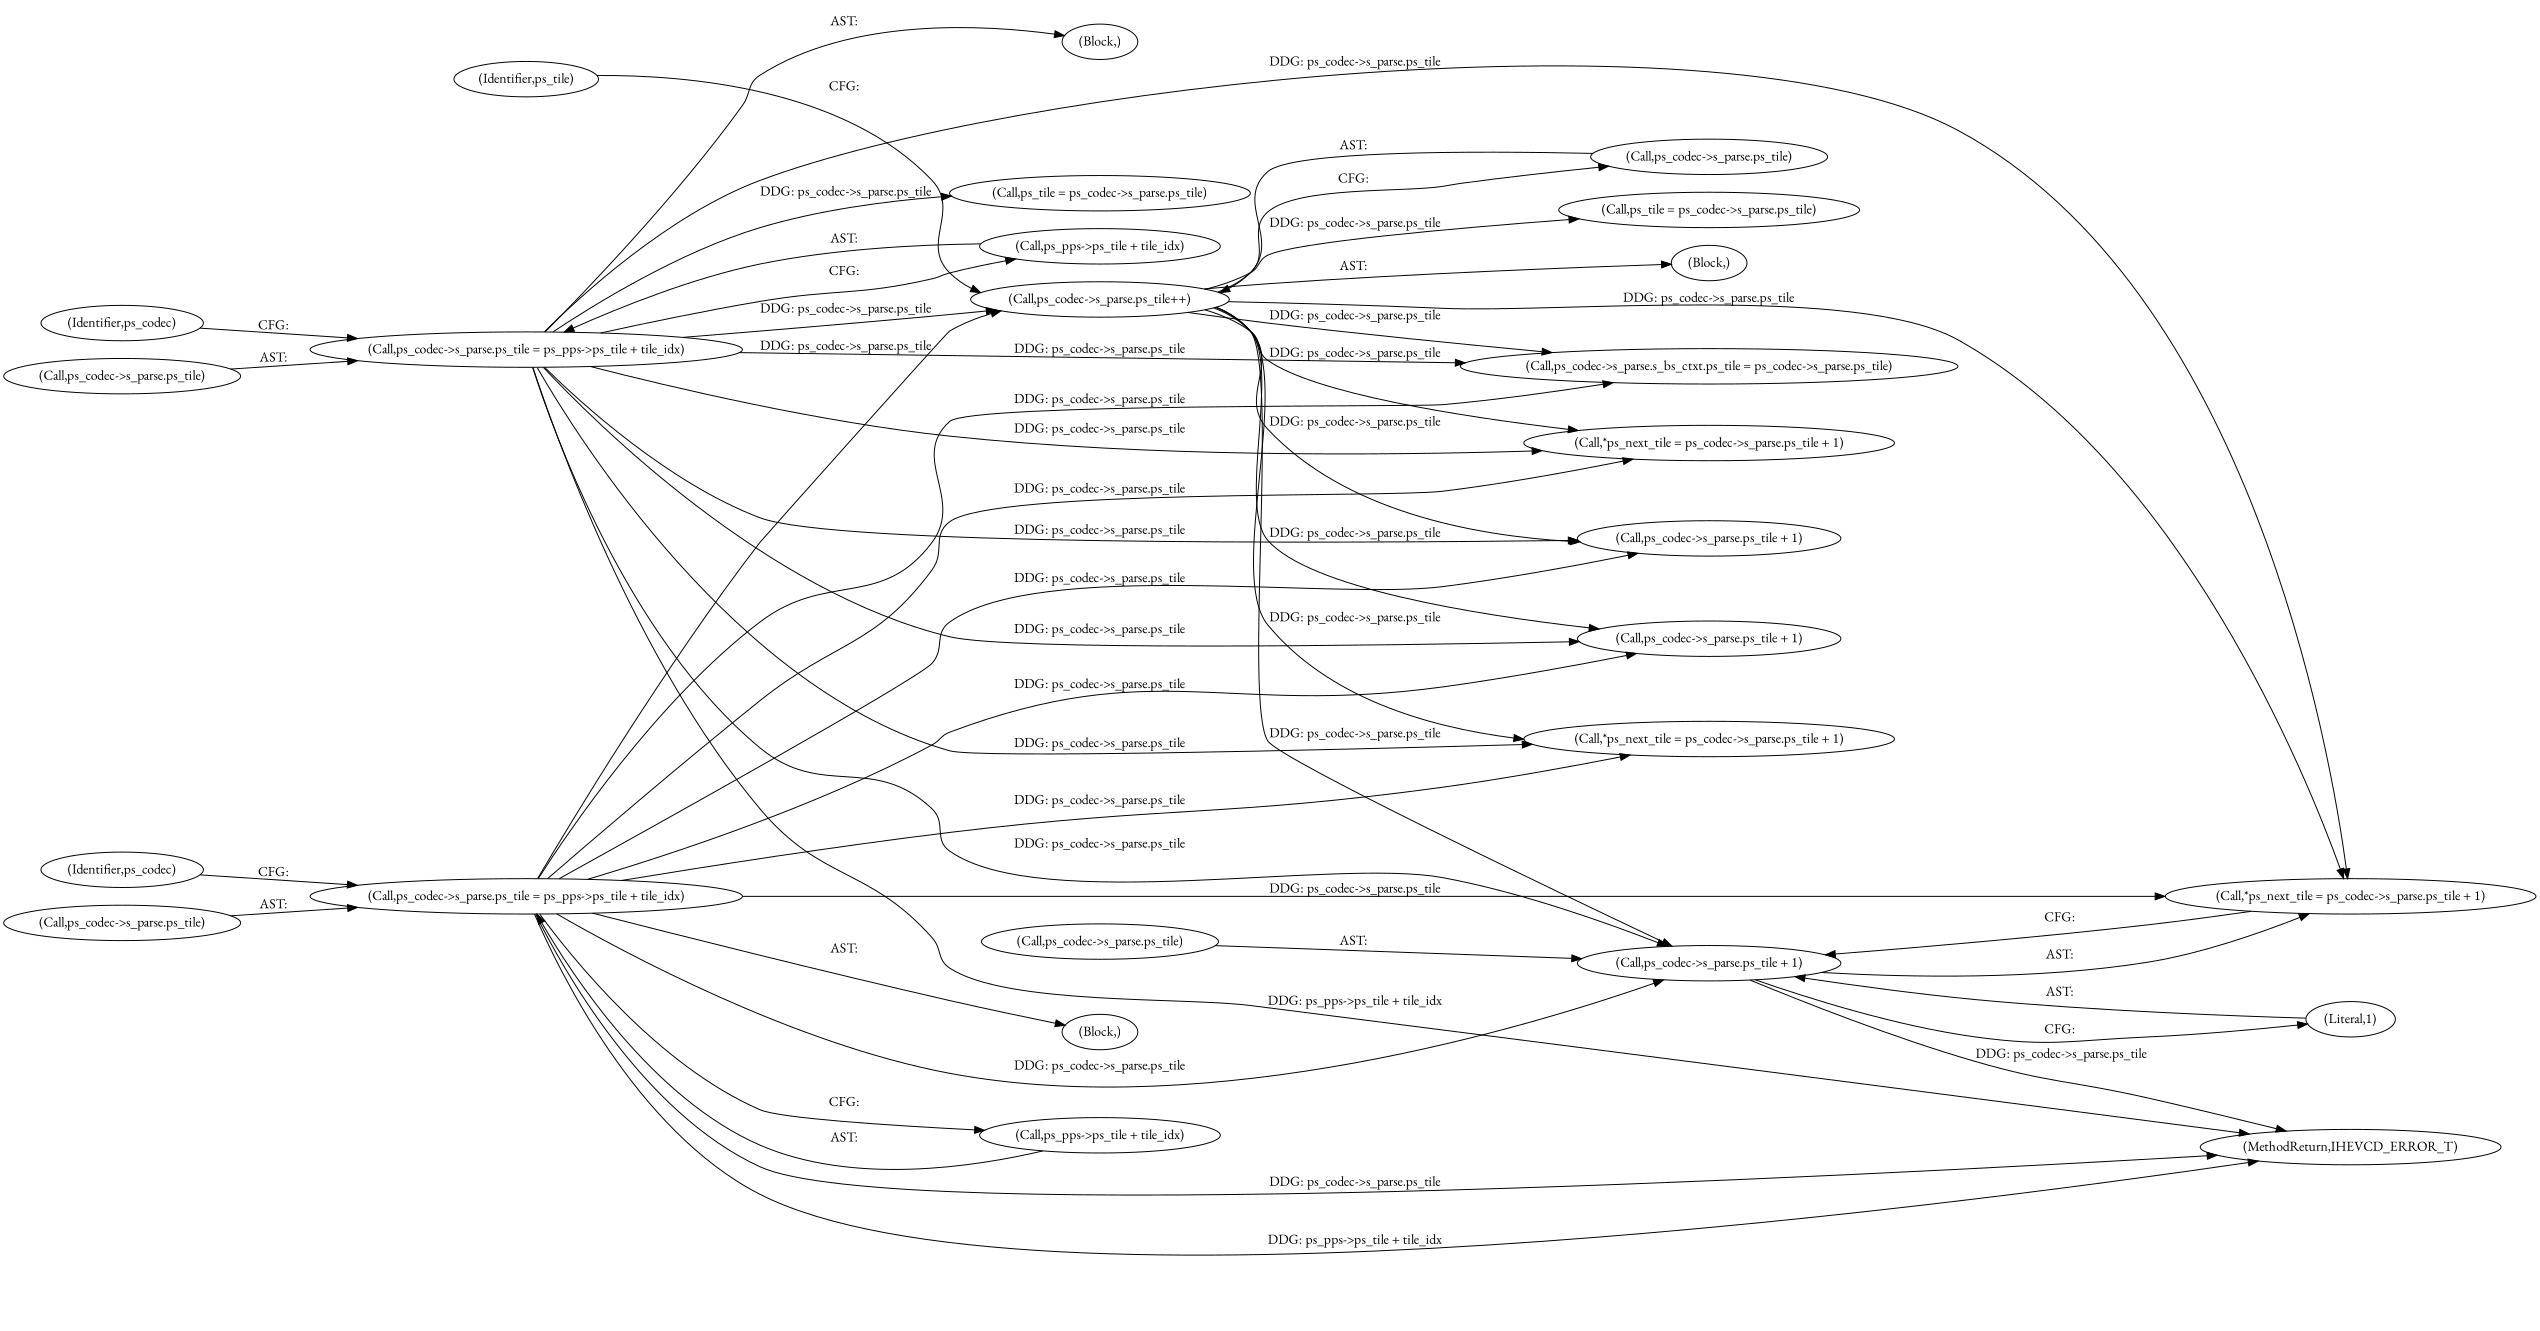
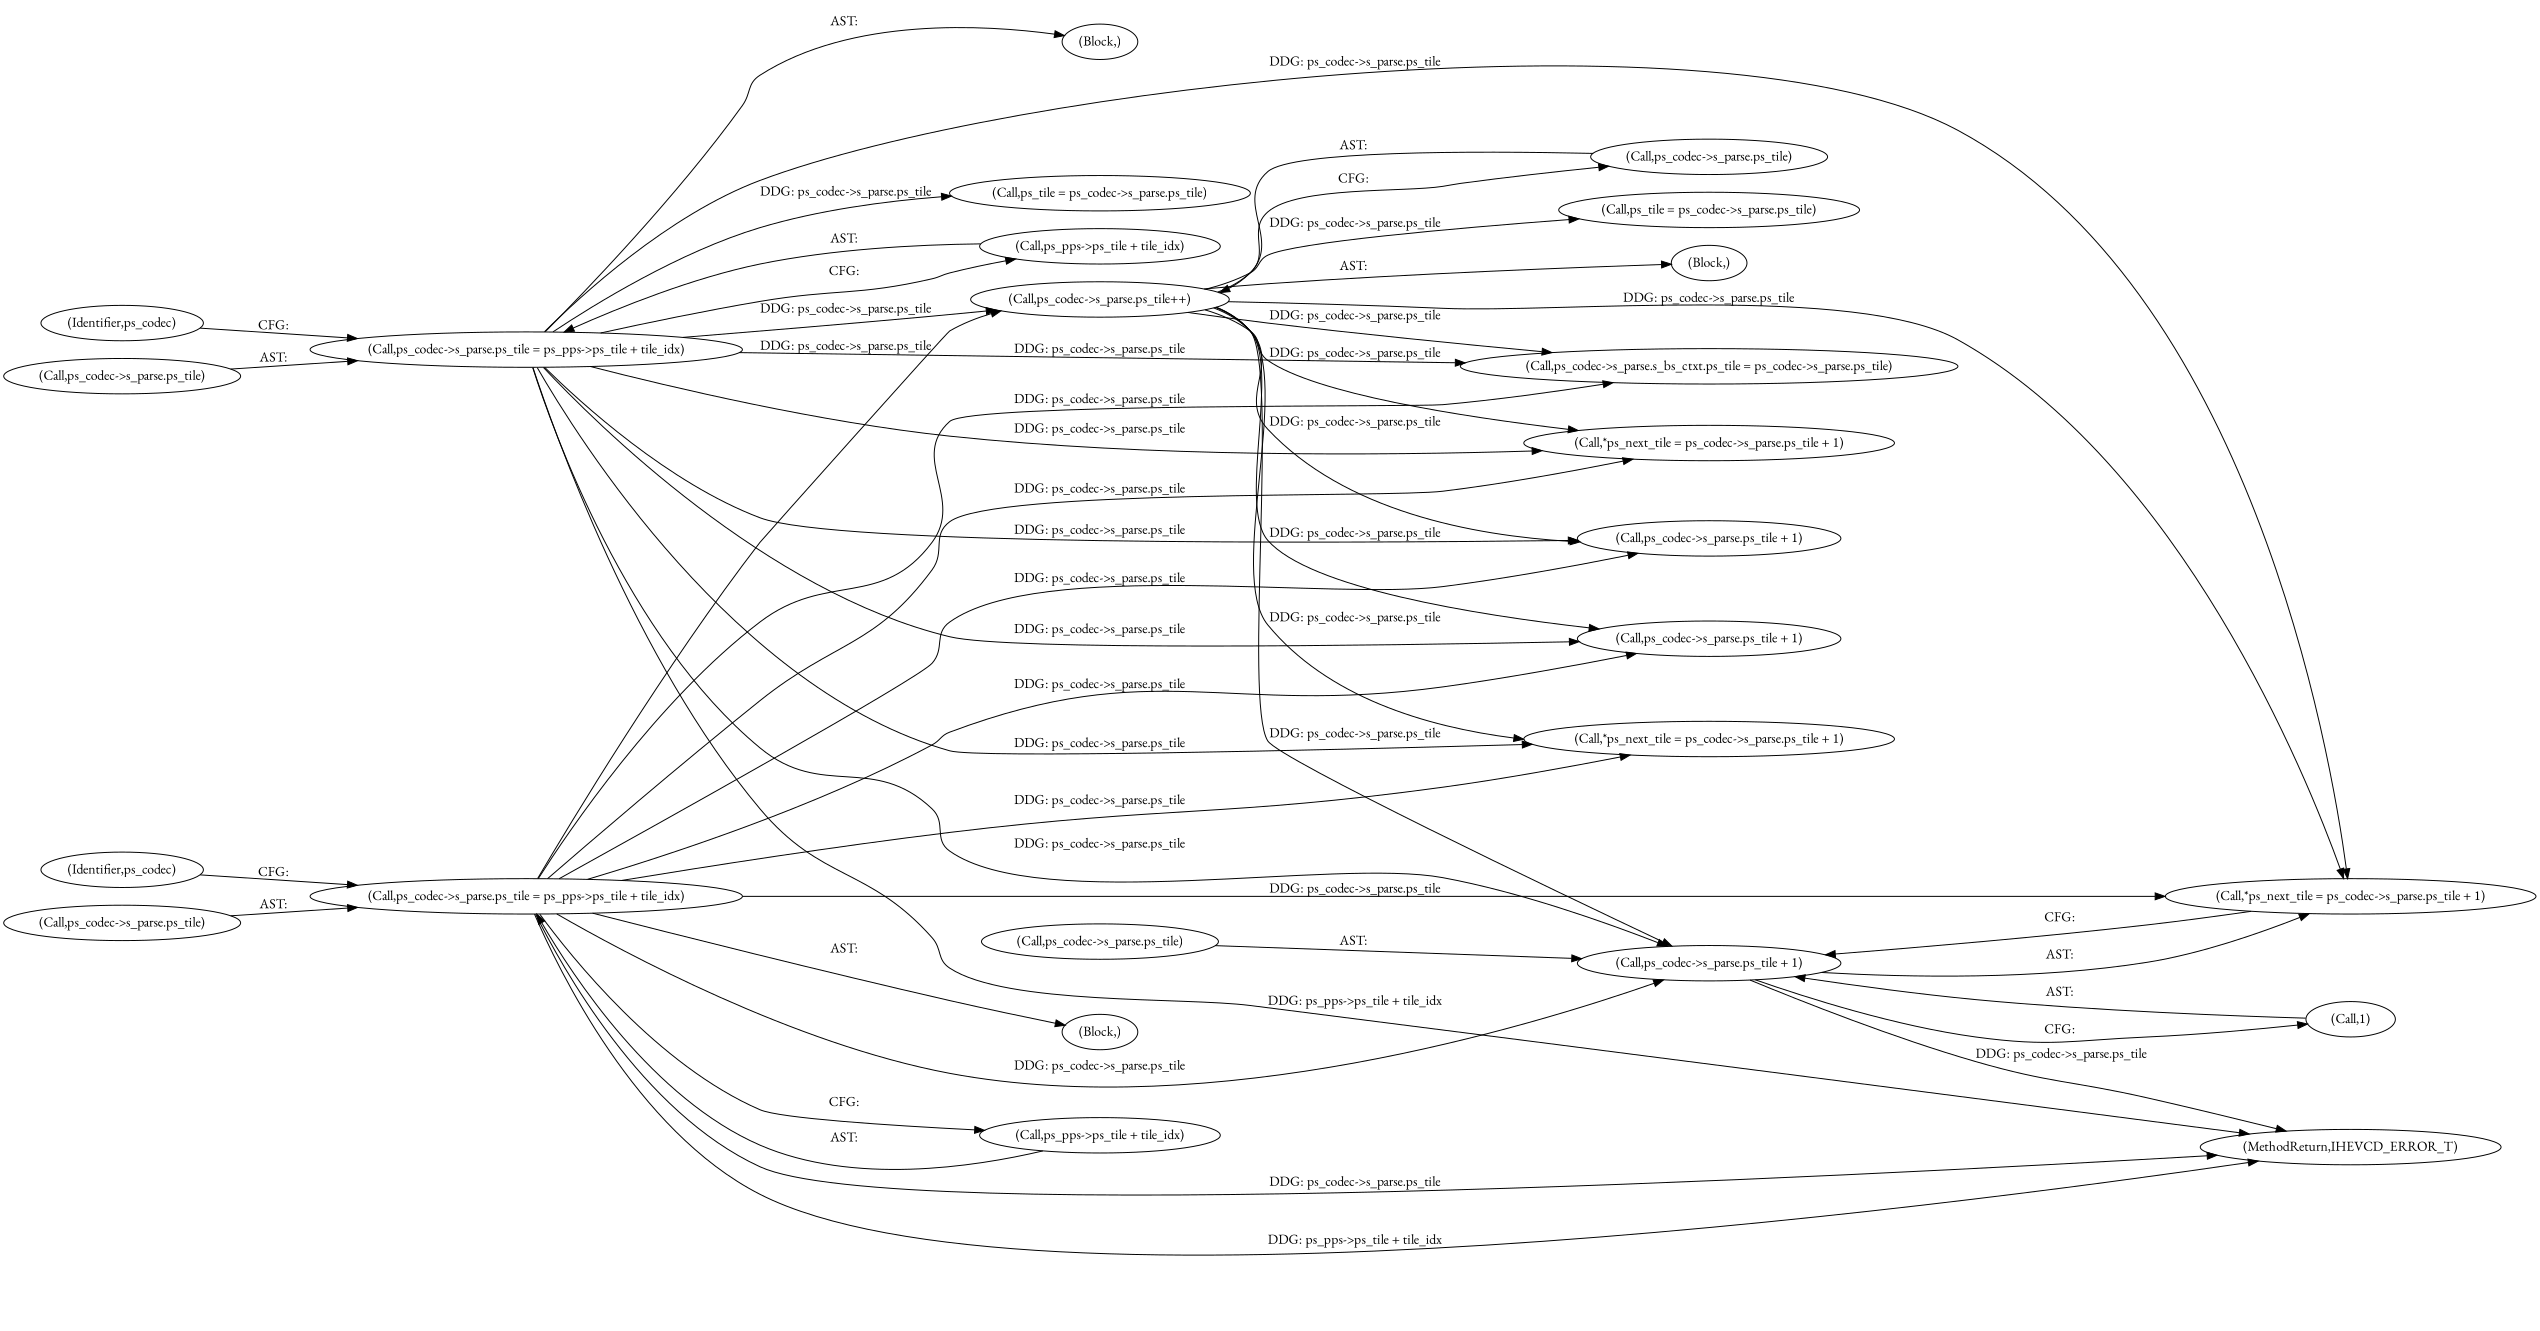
node "(Identifier,ps_tile)": removed
node "(Literal,1)": label "(Literal,1)" -> "(Call,1)"
